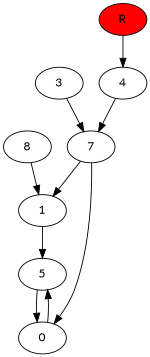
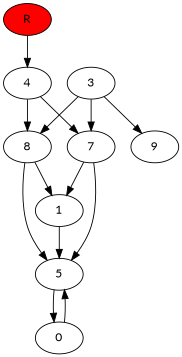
edge "4" -> "8": added
edge "3" -> "8": added
node "9": added
edge "8" -> "5": added
edge "7" -> "0": now "7" -> "5"
